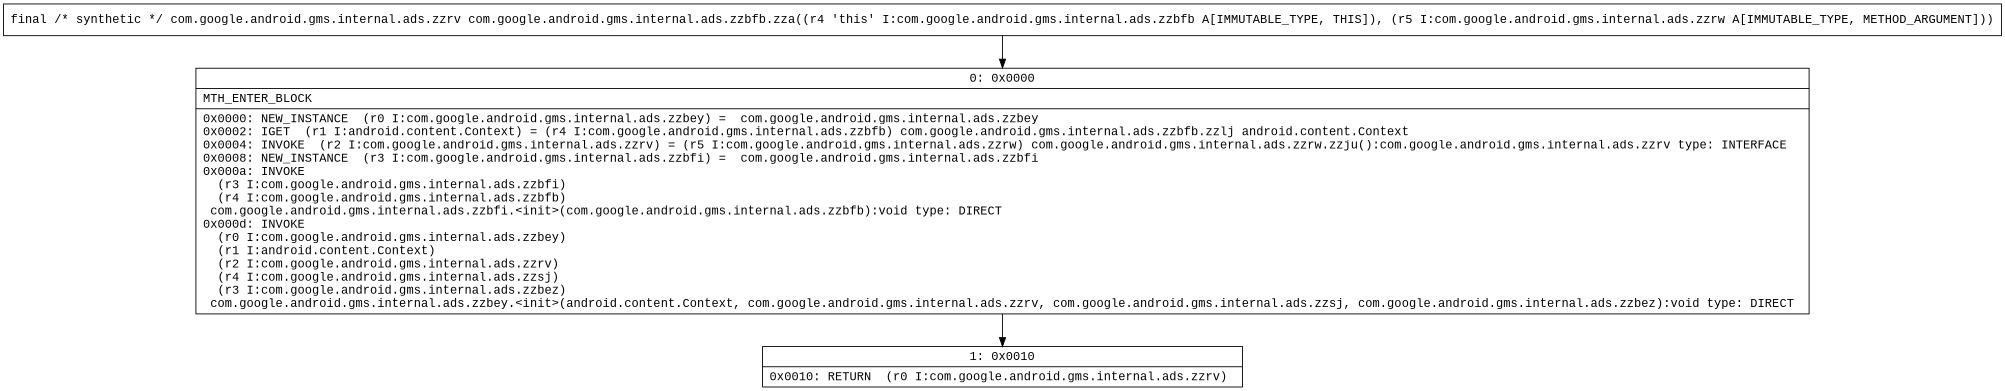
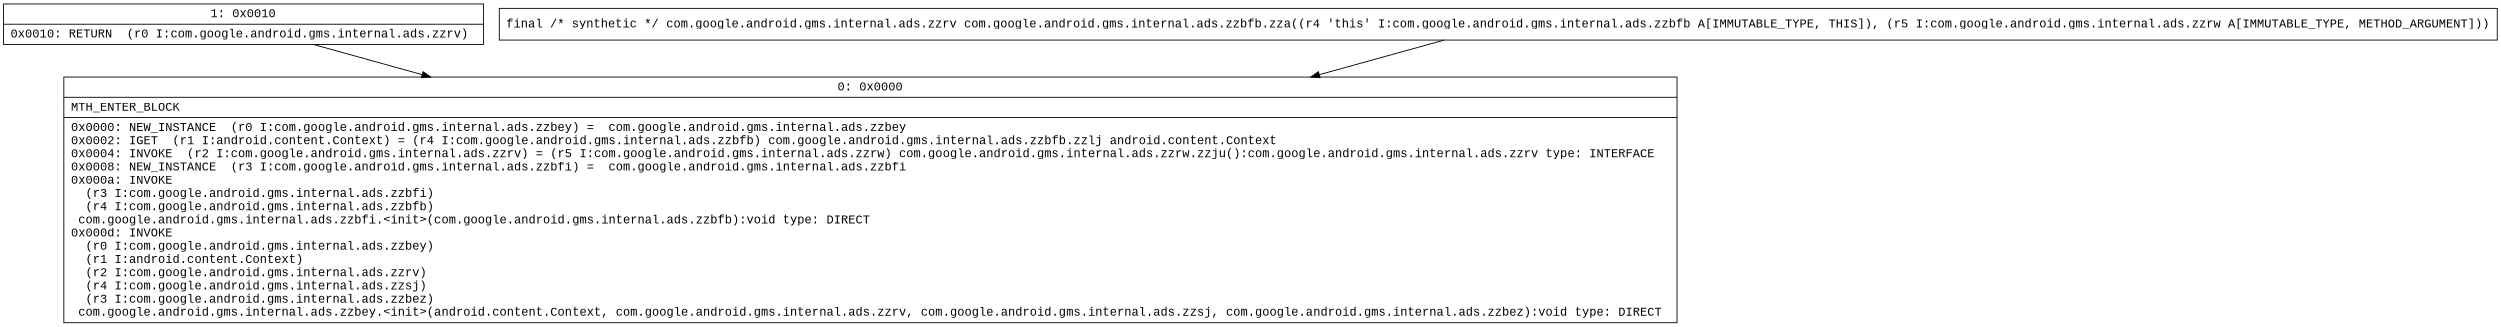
edge "0: 0x0000" -> "1: 0x0010": reversed
